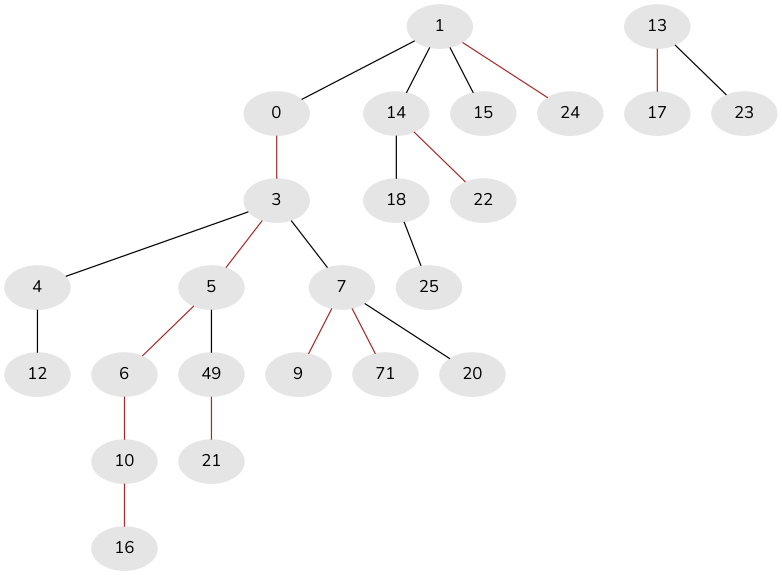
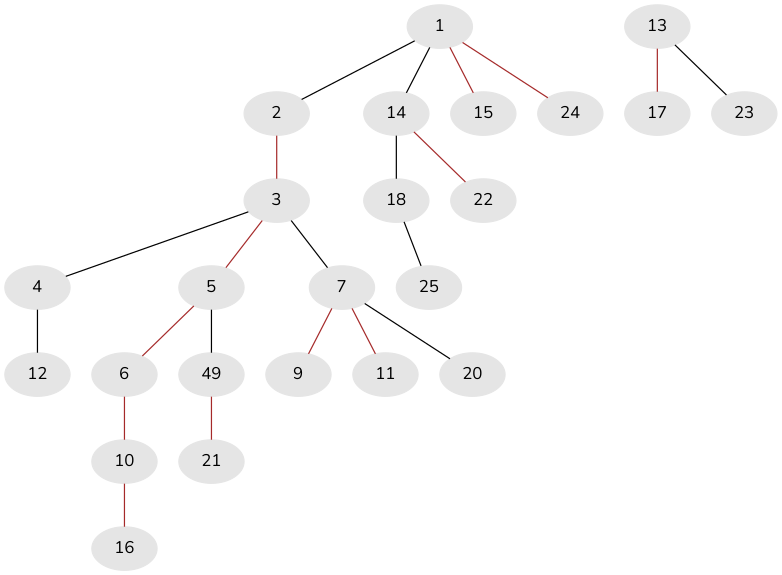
edge "1" -- "15": color black -> brown
node "0": label "0" -> "2"
node "71": label "71" -> "11"
